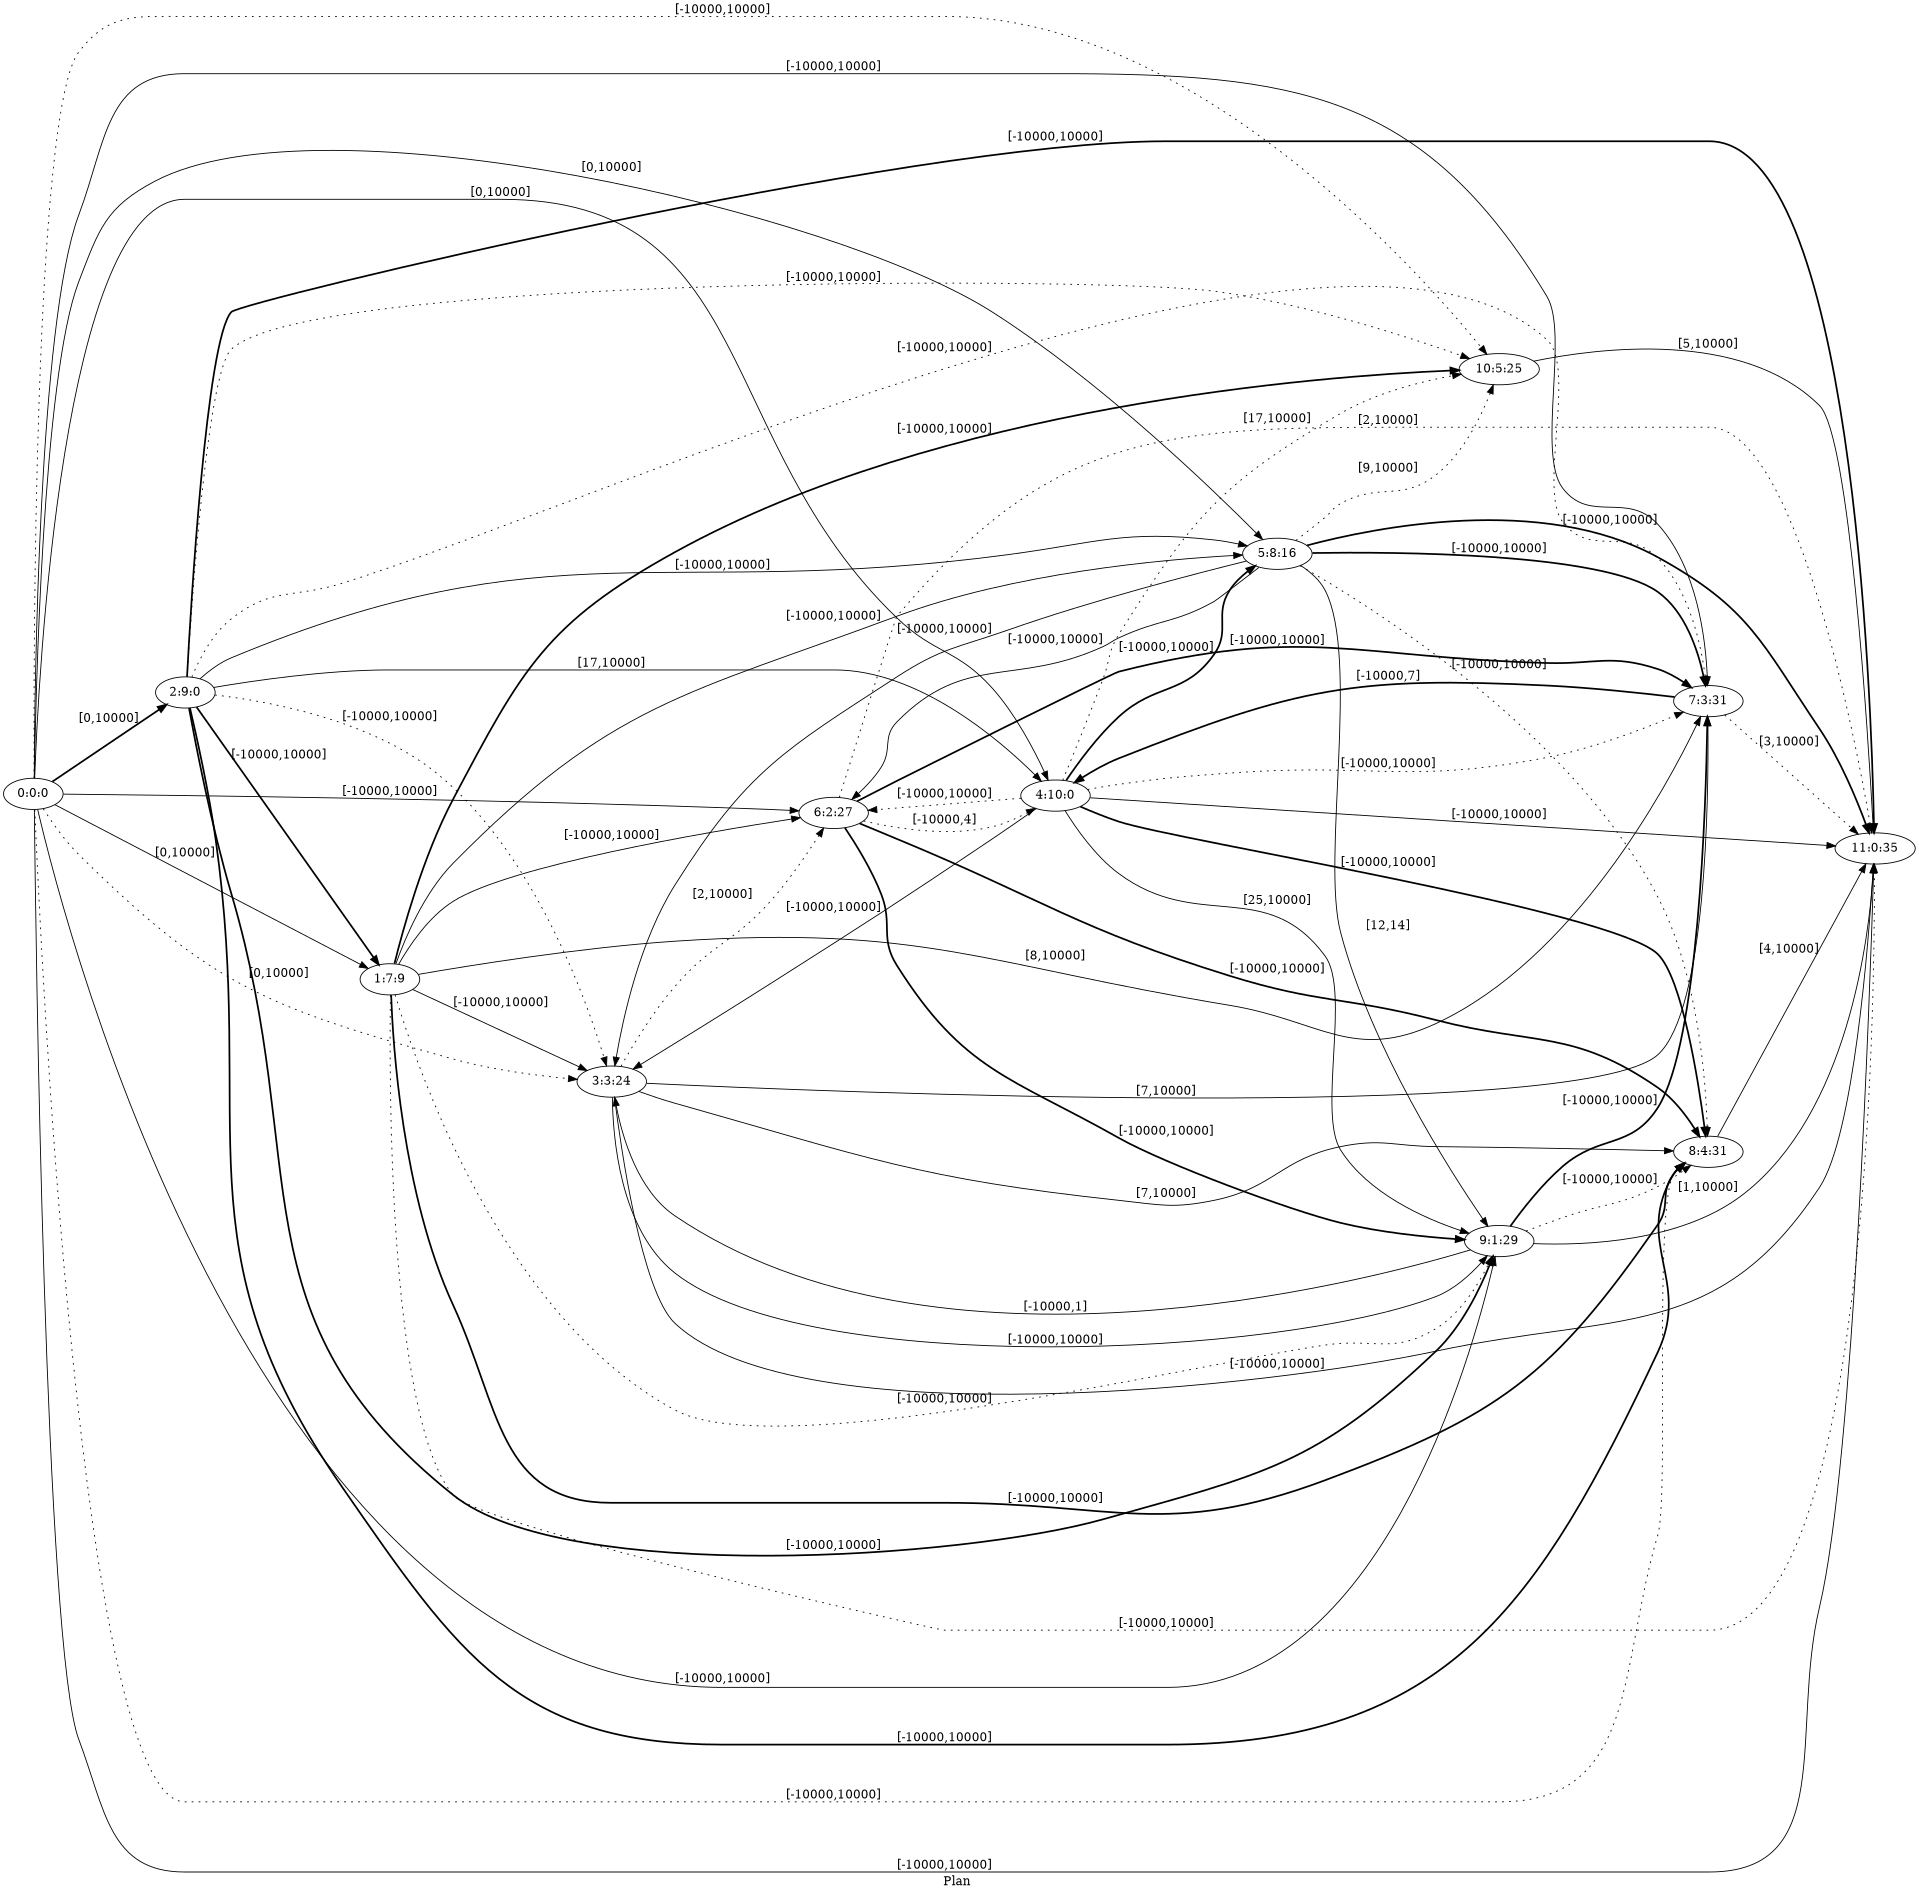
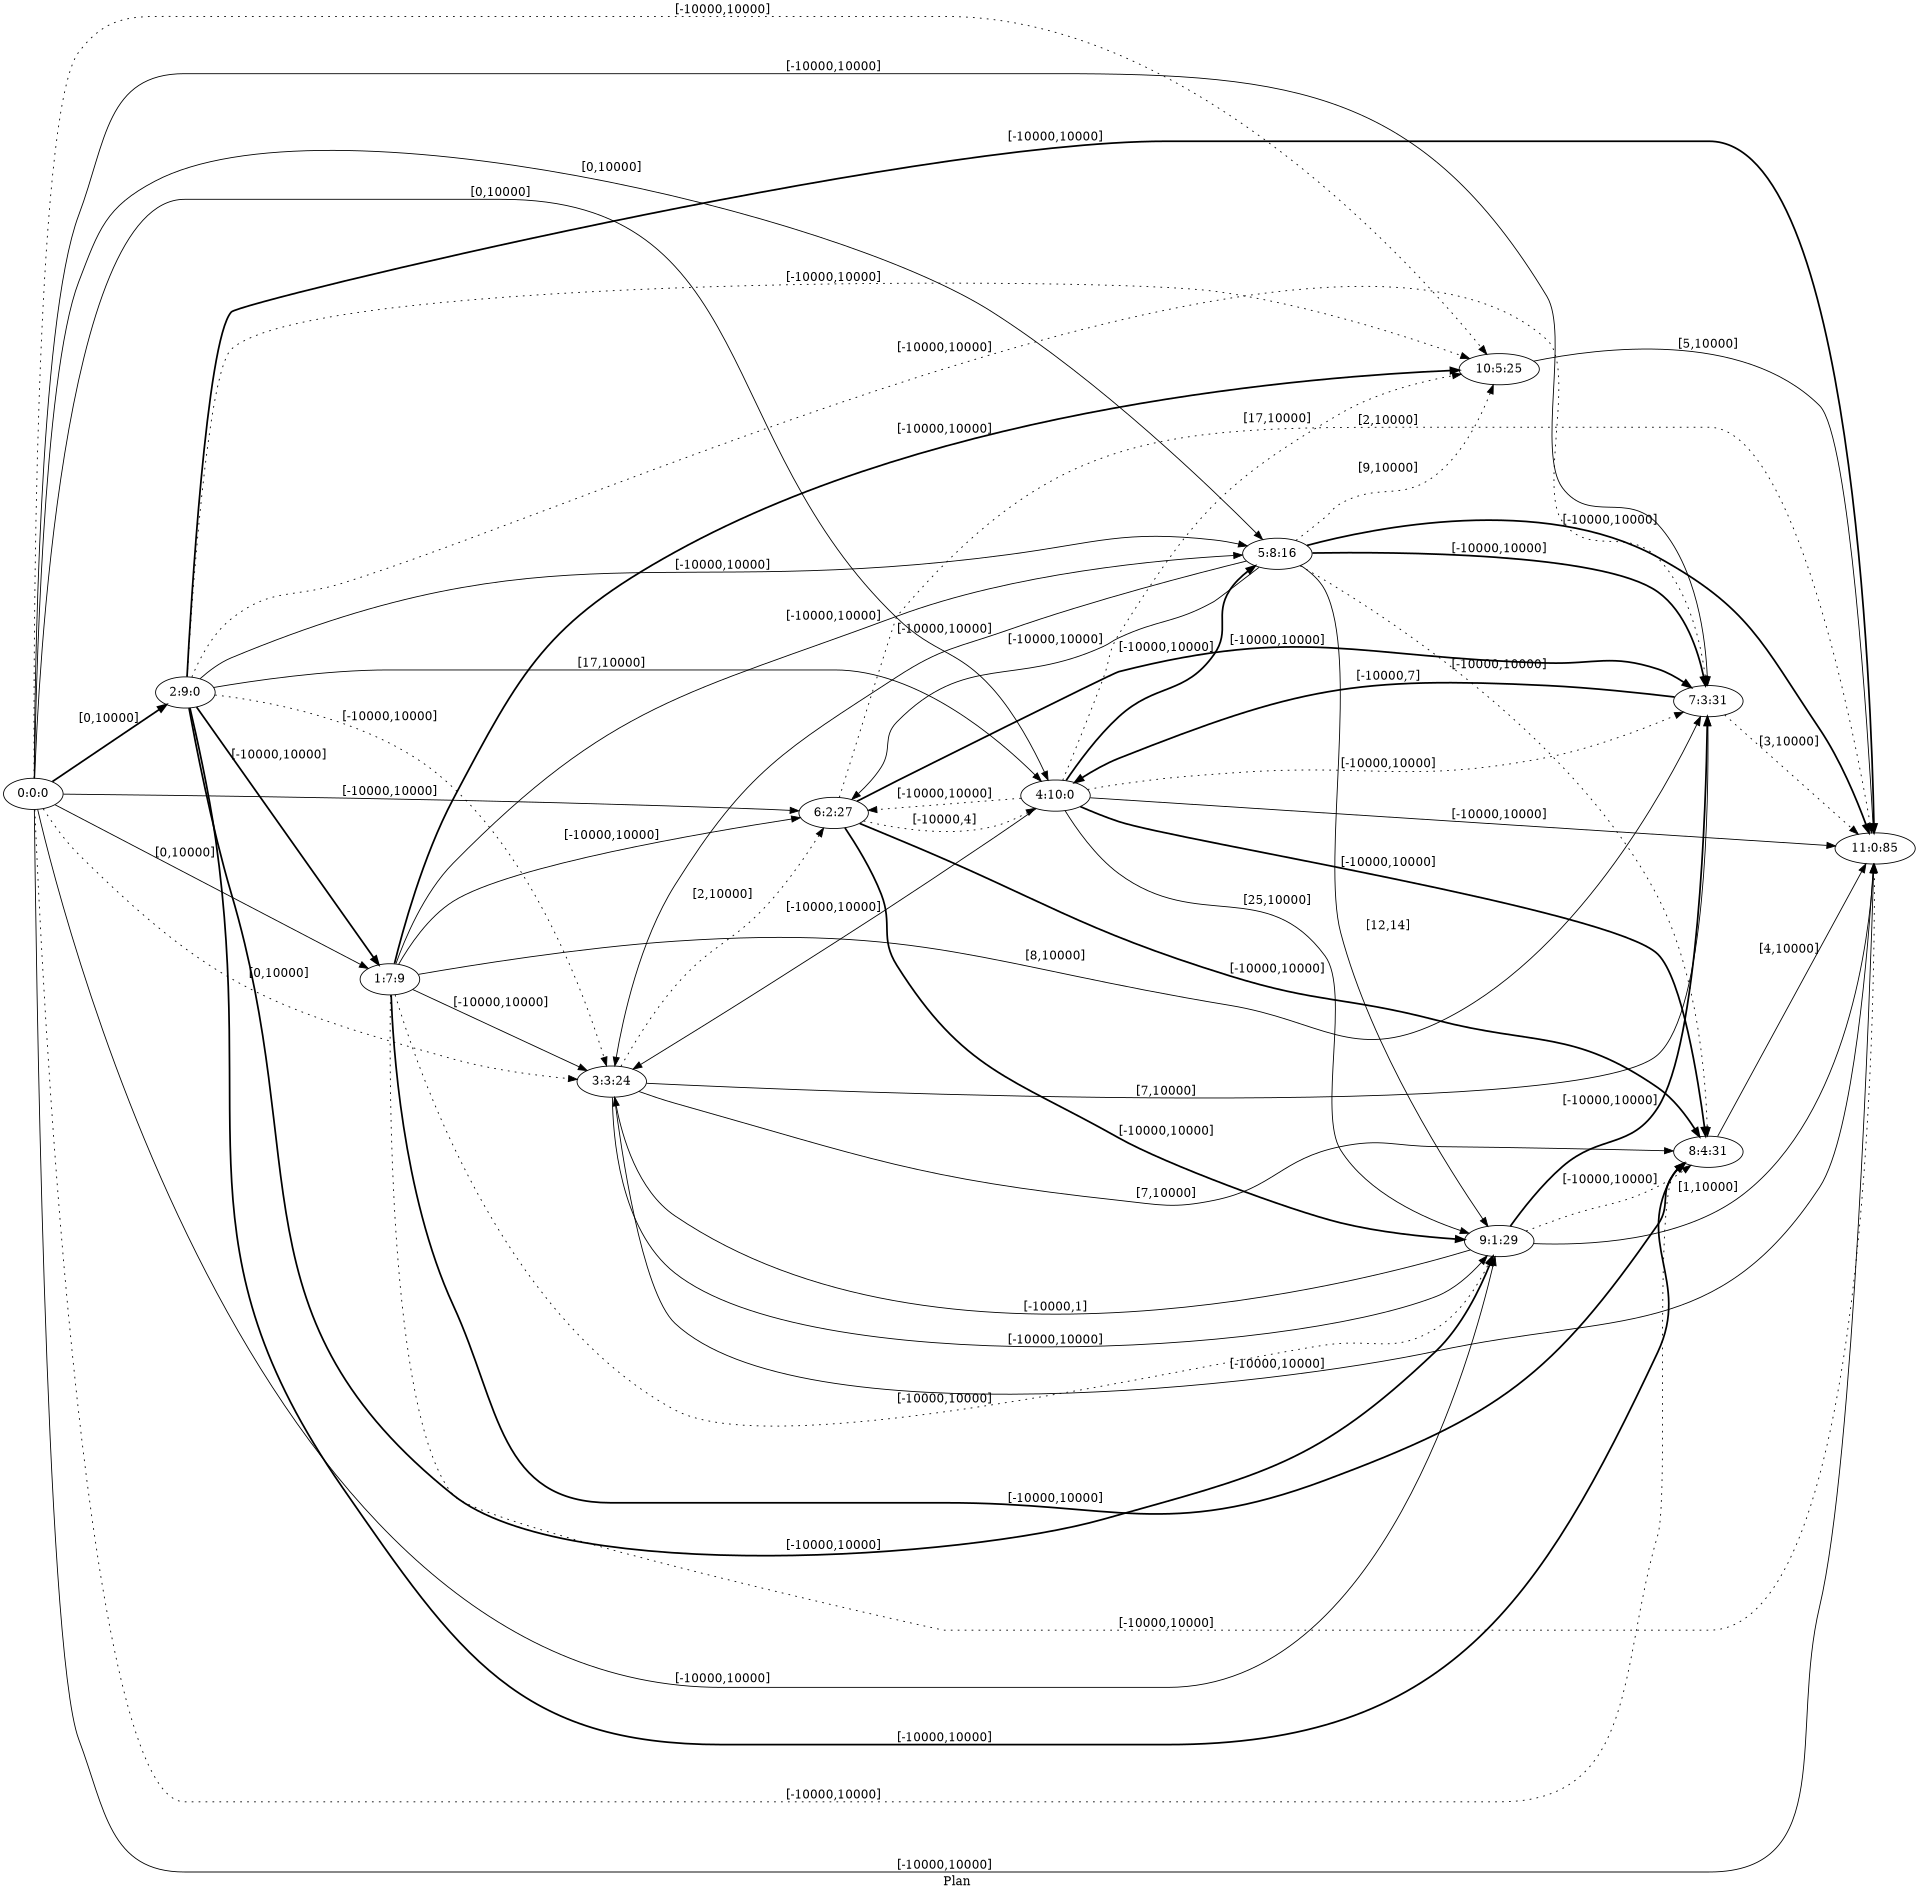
node "11:0:35": label "11:0:35" -> "11:0:85"
